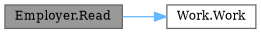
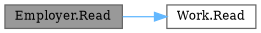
node "Work.Work": label "Work.Work" -> "Work.Read"
